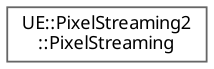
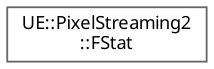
node "UE::PixelStreaming2 ::PixelStreaming": label "UE::PixelStreaming2 ::PixelStreaming" -> "UE::PixelStreaming2 ::FStat"
